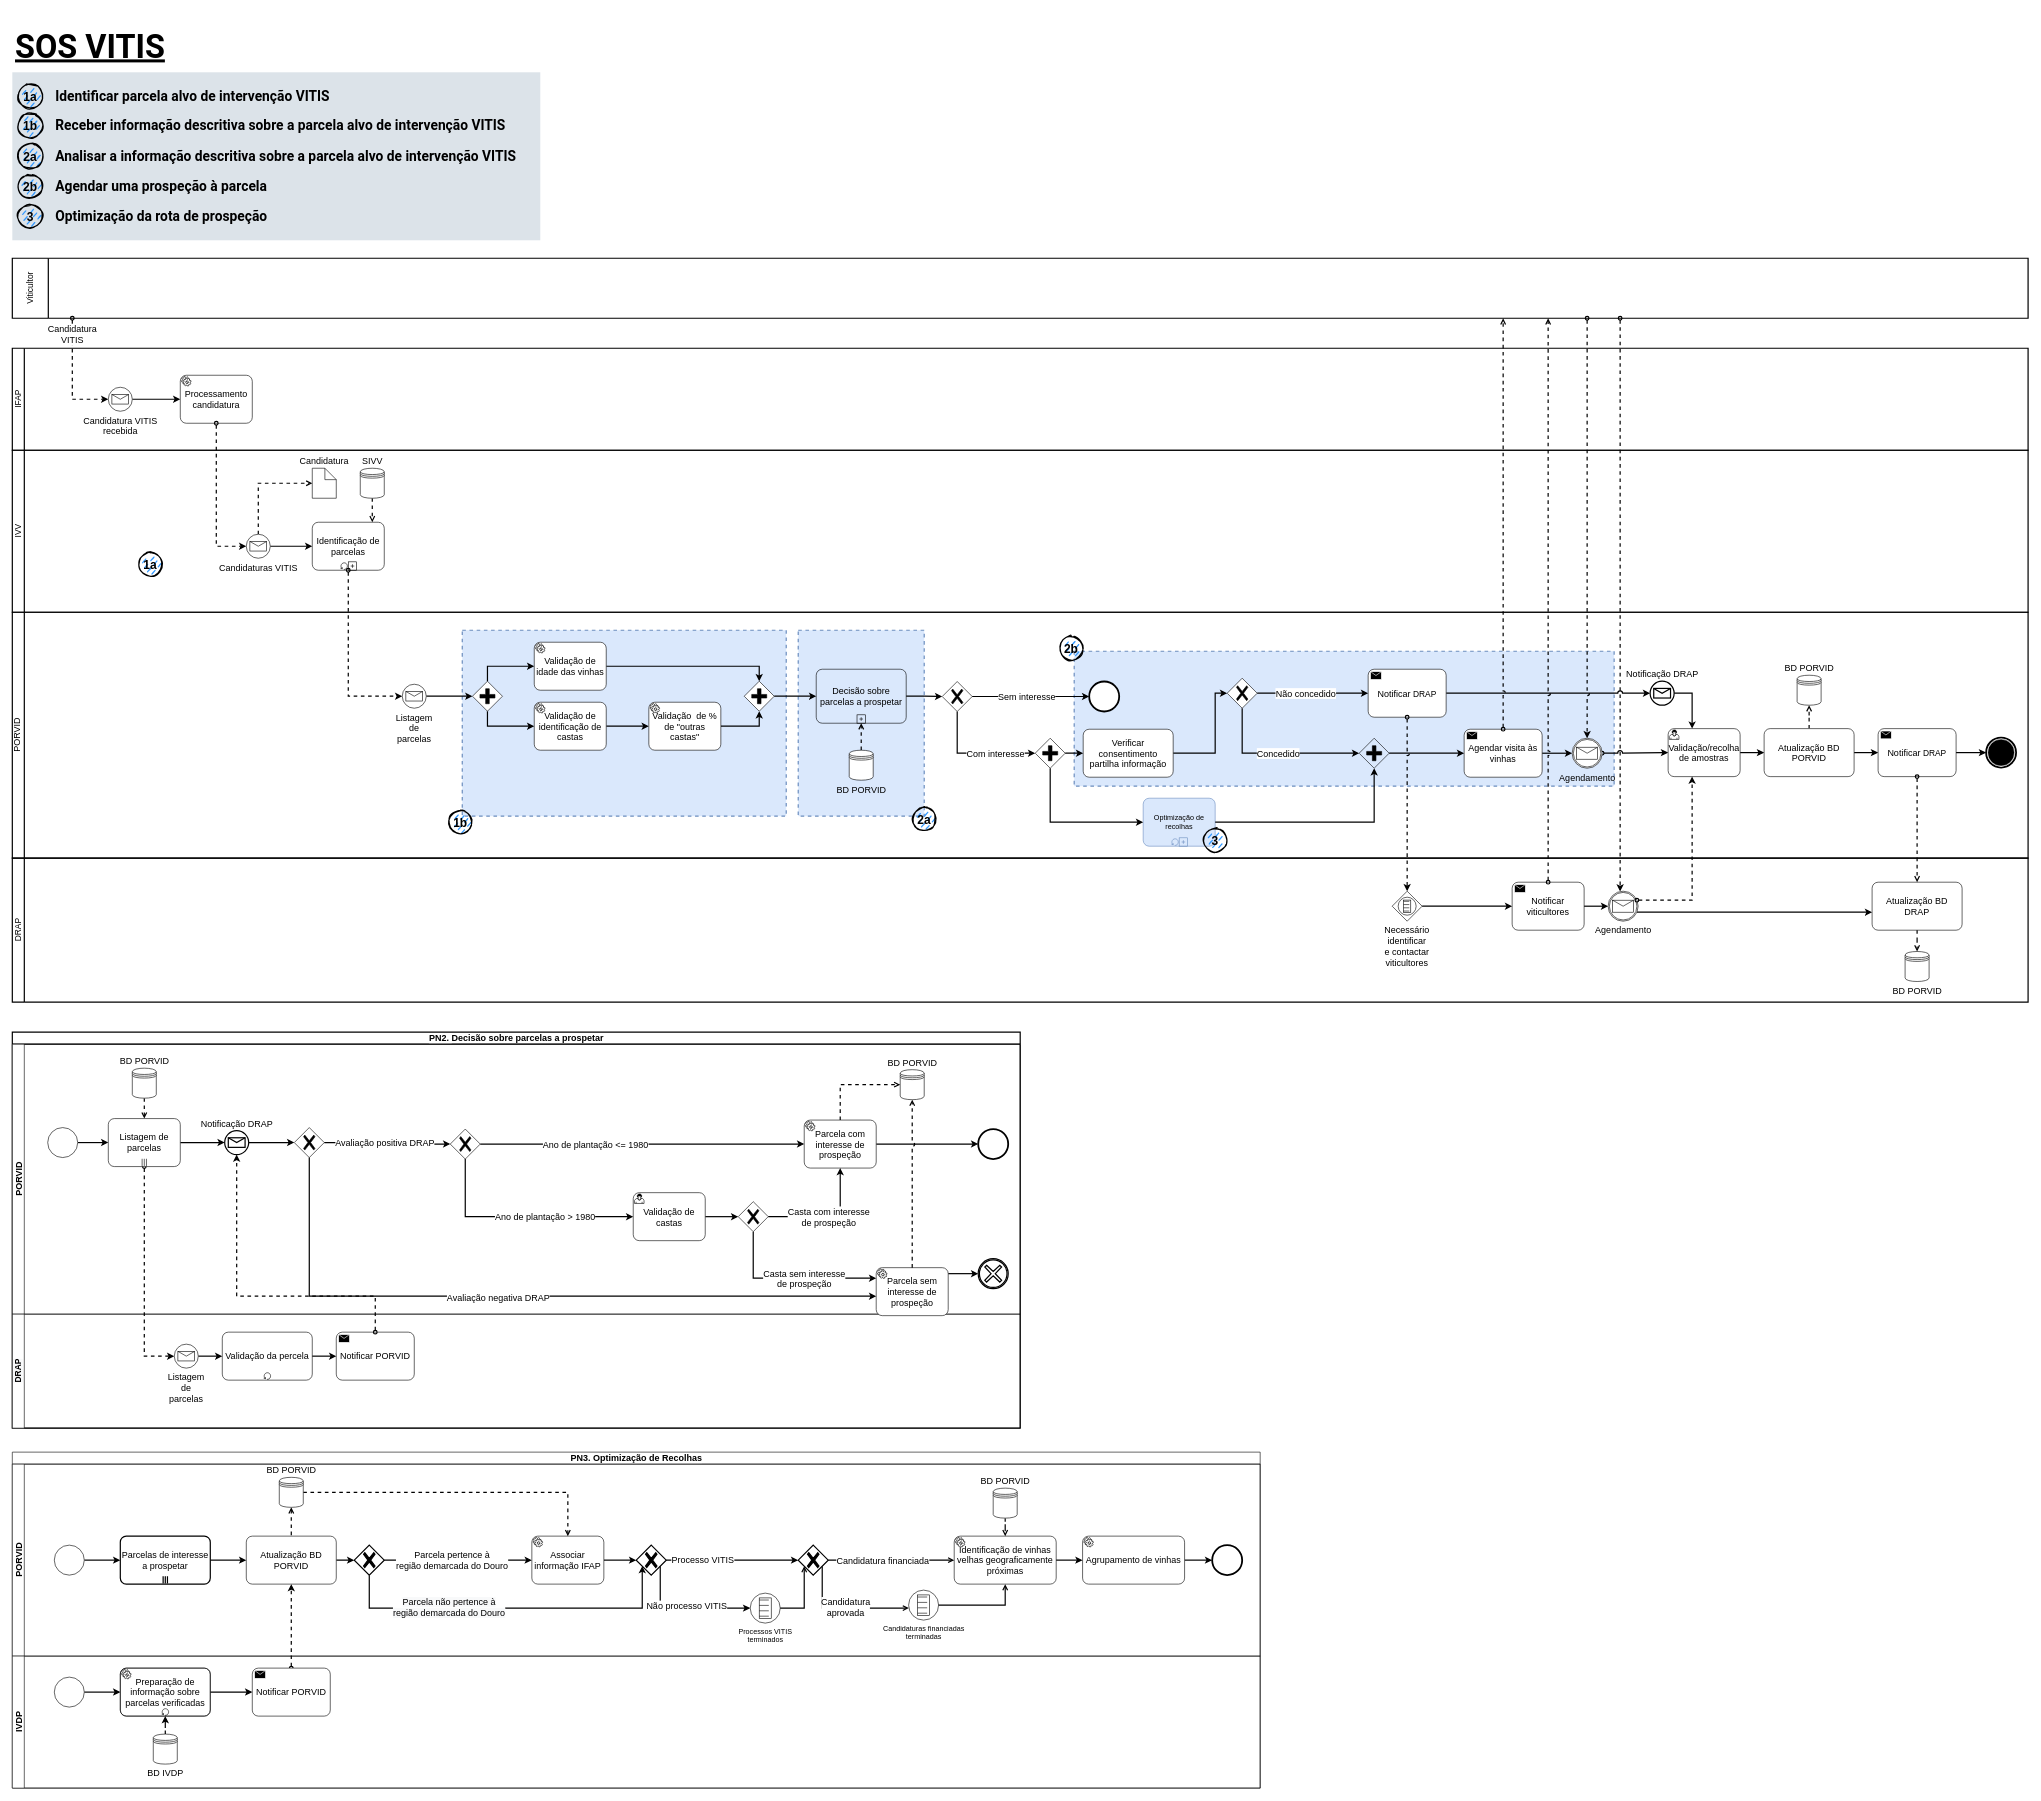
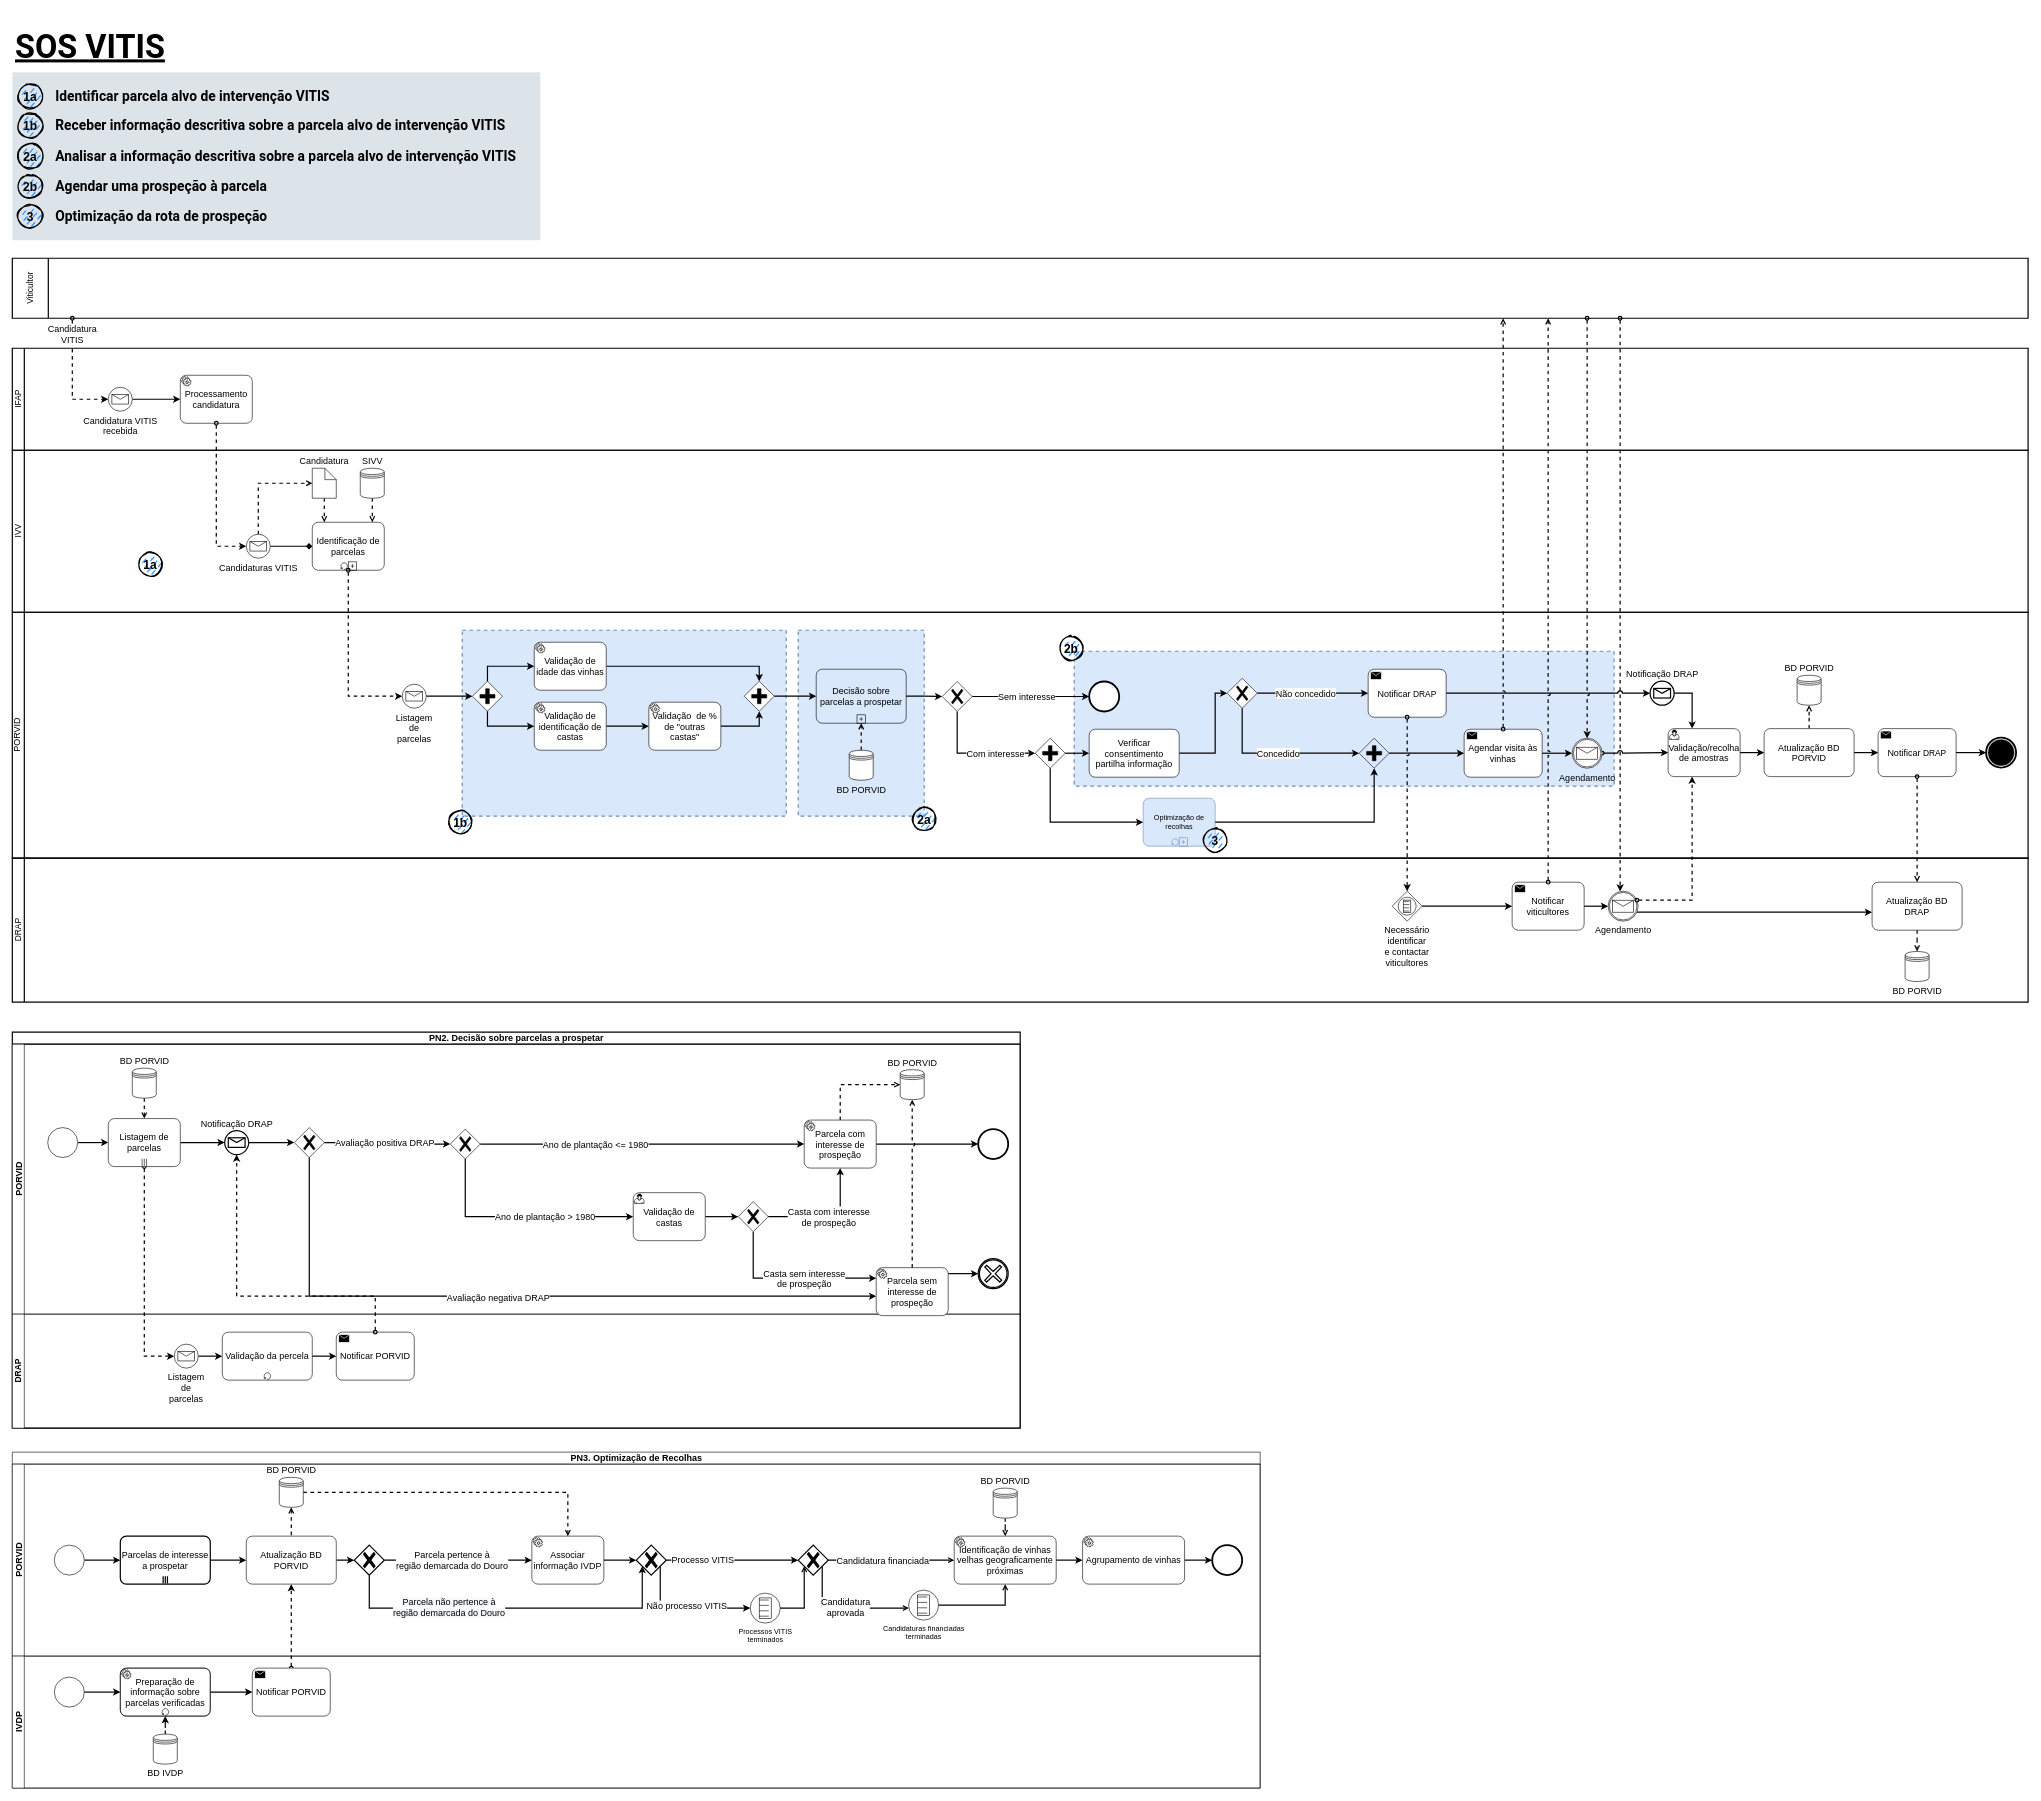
edge "Candidatura" -> "Identificação de parcelas": added
edge "Candidaturas VITIS" -> "Identificação de parcelas": arrowhead classic -> diamond
node "Verificar consentimento partilha informação": moved (1128, 753) -> (1134, 753)
node "Associar informação IFAP": label "Associar informação IFAP" -> "Associar informação IVDP"
